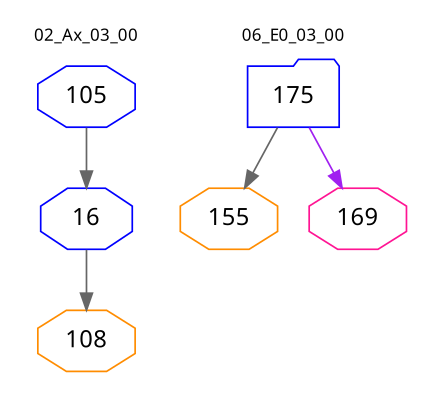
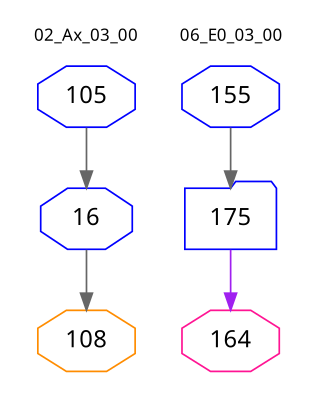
edge "175" -> "155": reversed
node "155": color darkorange -> blue
node "169": label "169" -> "164"
